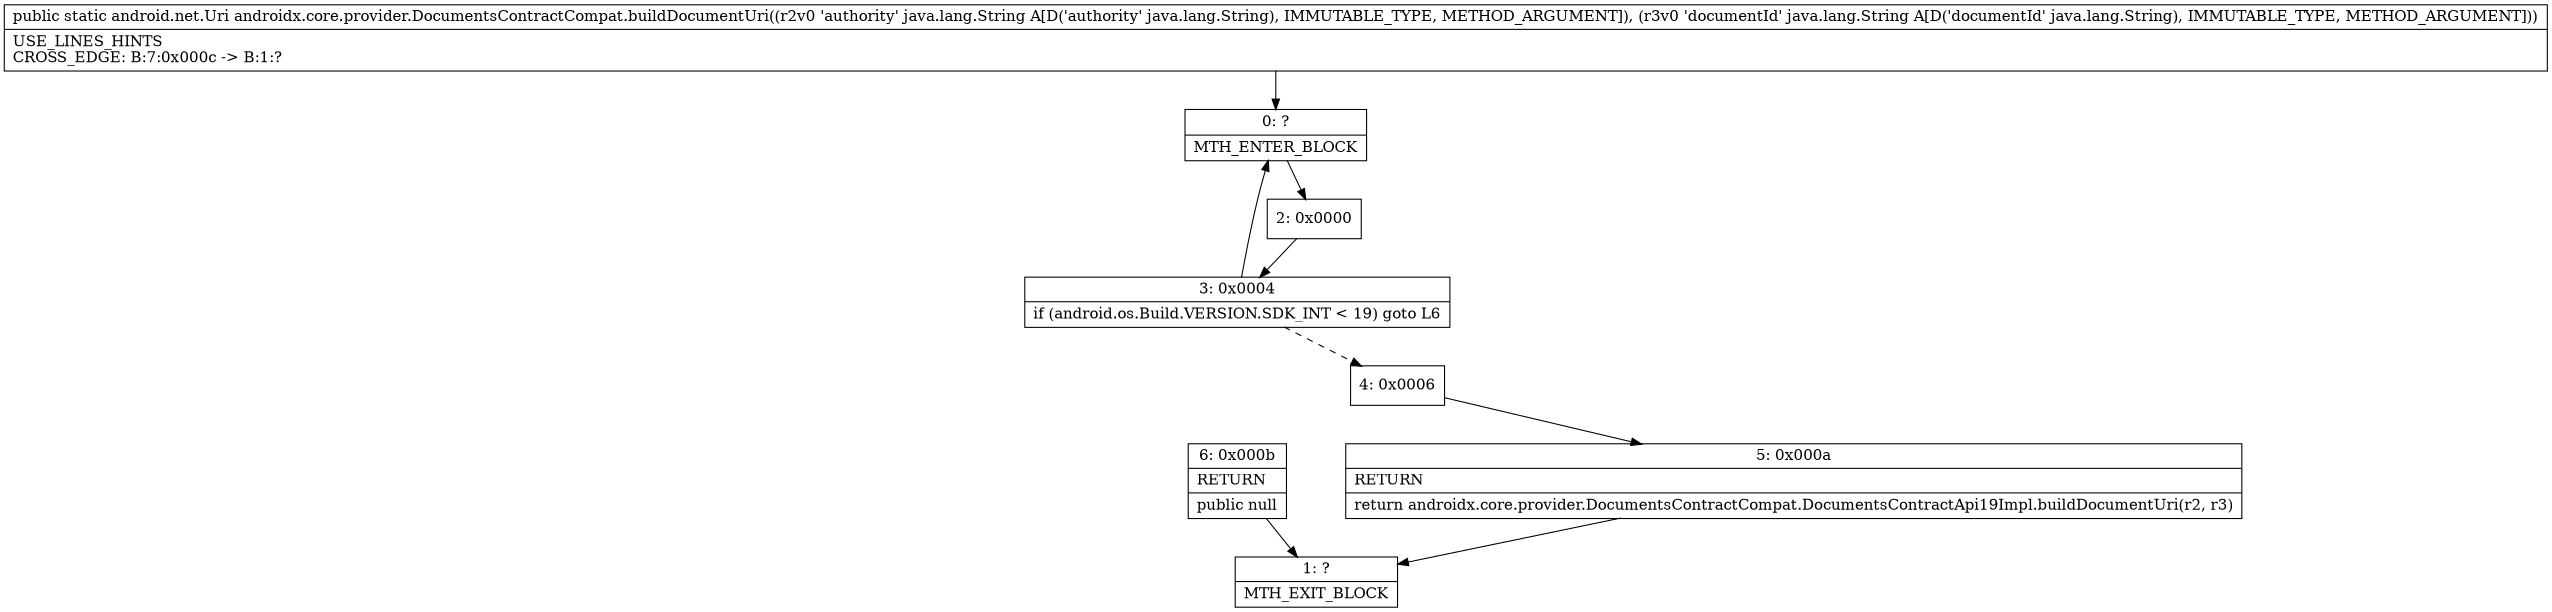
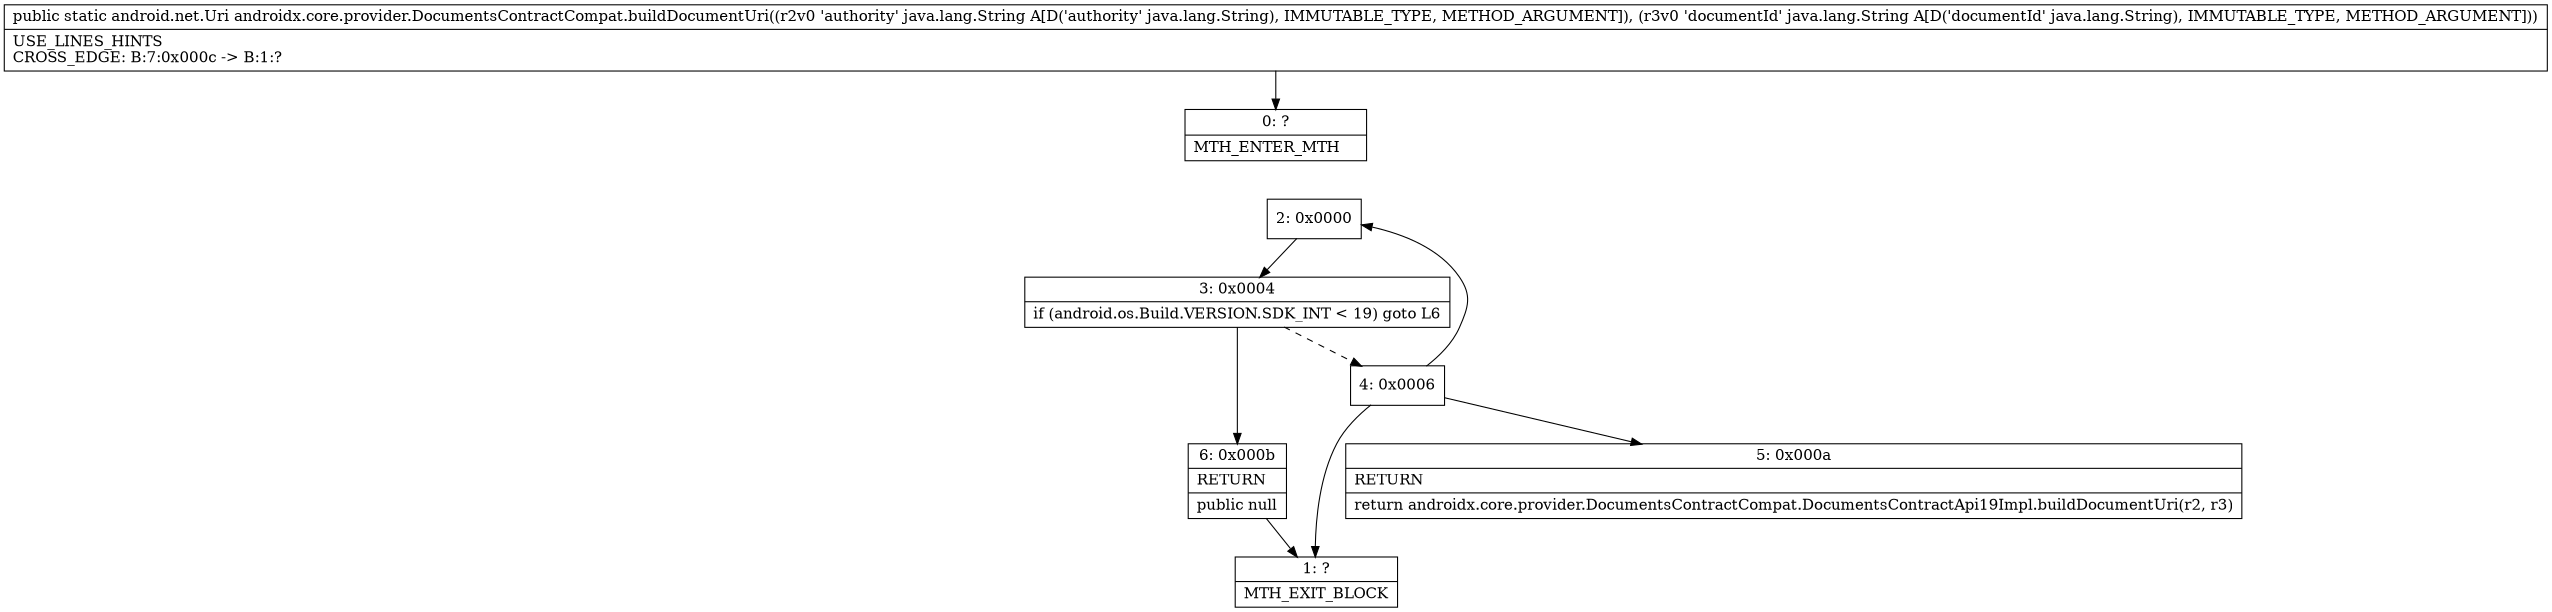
node "0: ?": text "MTH_ENTER_BLOCK" -> "MTH_ENTER_MTH"
edge "0: ?" -> "2: 0x0000": now "4: 0x0006" -> "2: 0x0000"
edge "3: 0x0004" -> "0: ?": now "3: 0x0004" -> "6: 0x000b"
edge "5: 0x000a" -> "1: ?": now "4: 0x0006" -> "1: ?"
